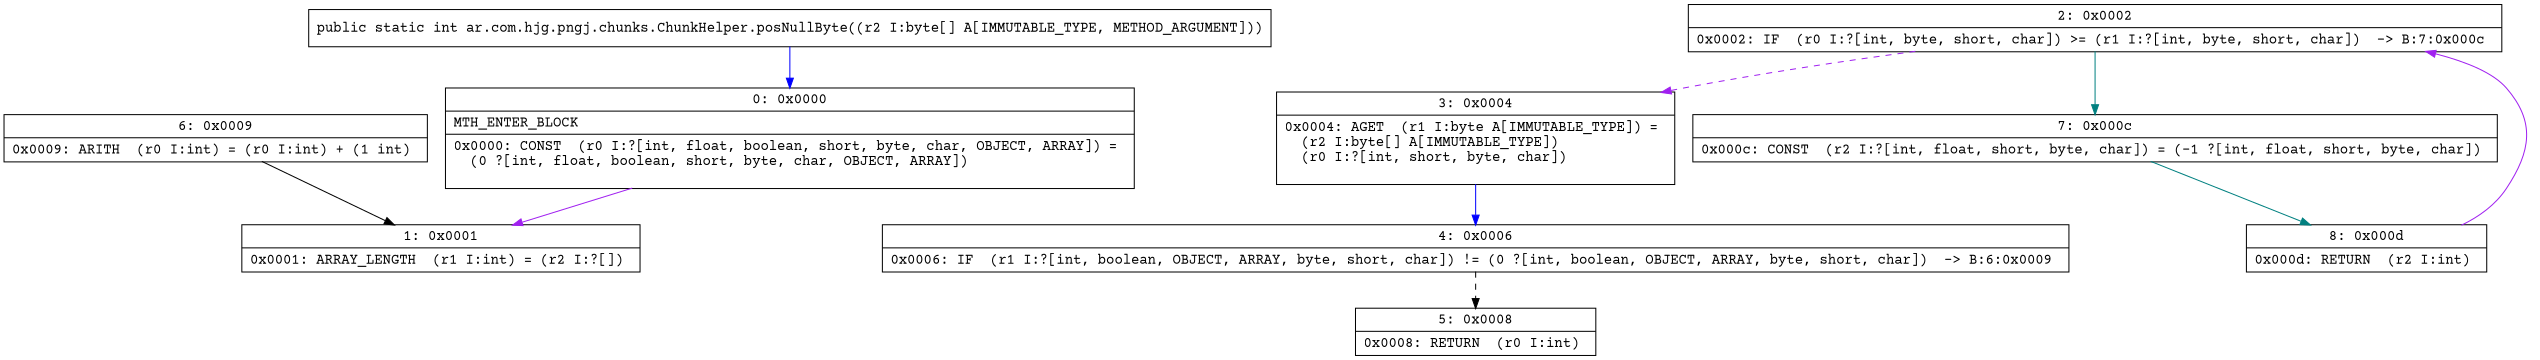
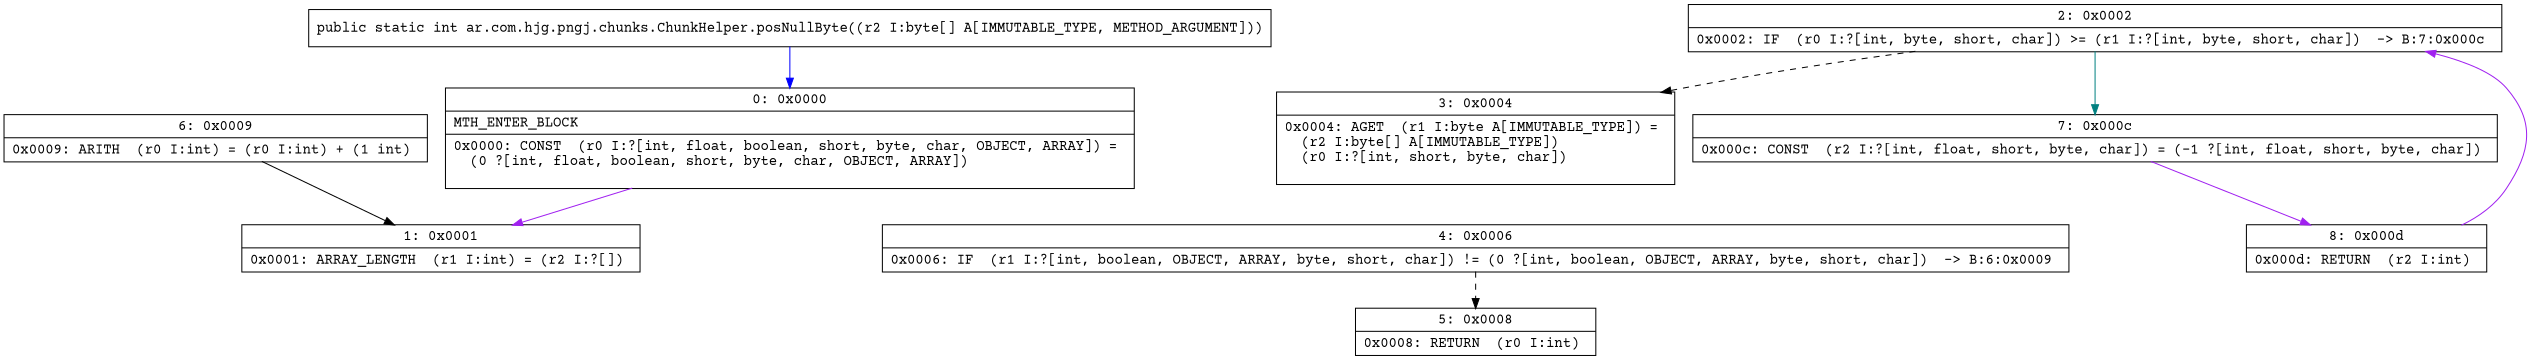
edge "2: 0x0002" -> "3: 0x0004": color purple -> black
edge "7: 0x000c" -> "8: 0x000d": color teal -> purple
edge "3: 0x0004" -> "4: 0x0006": removed
